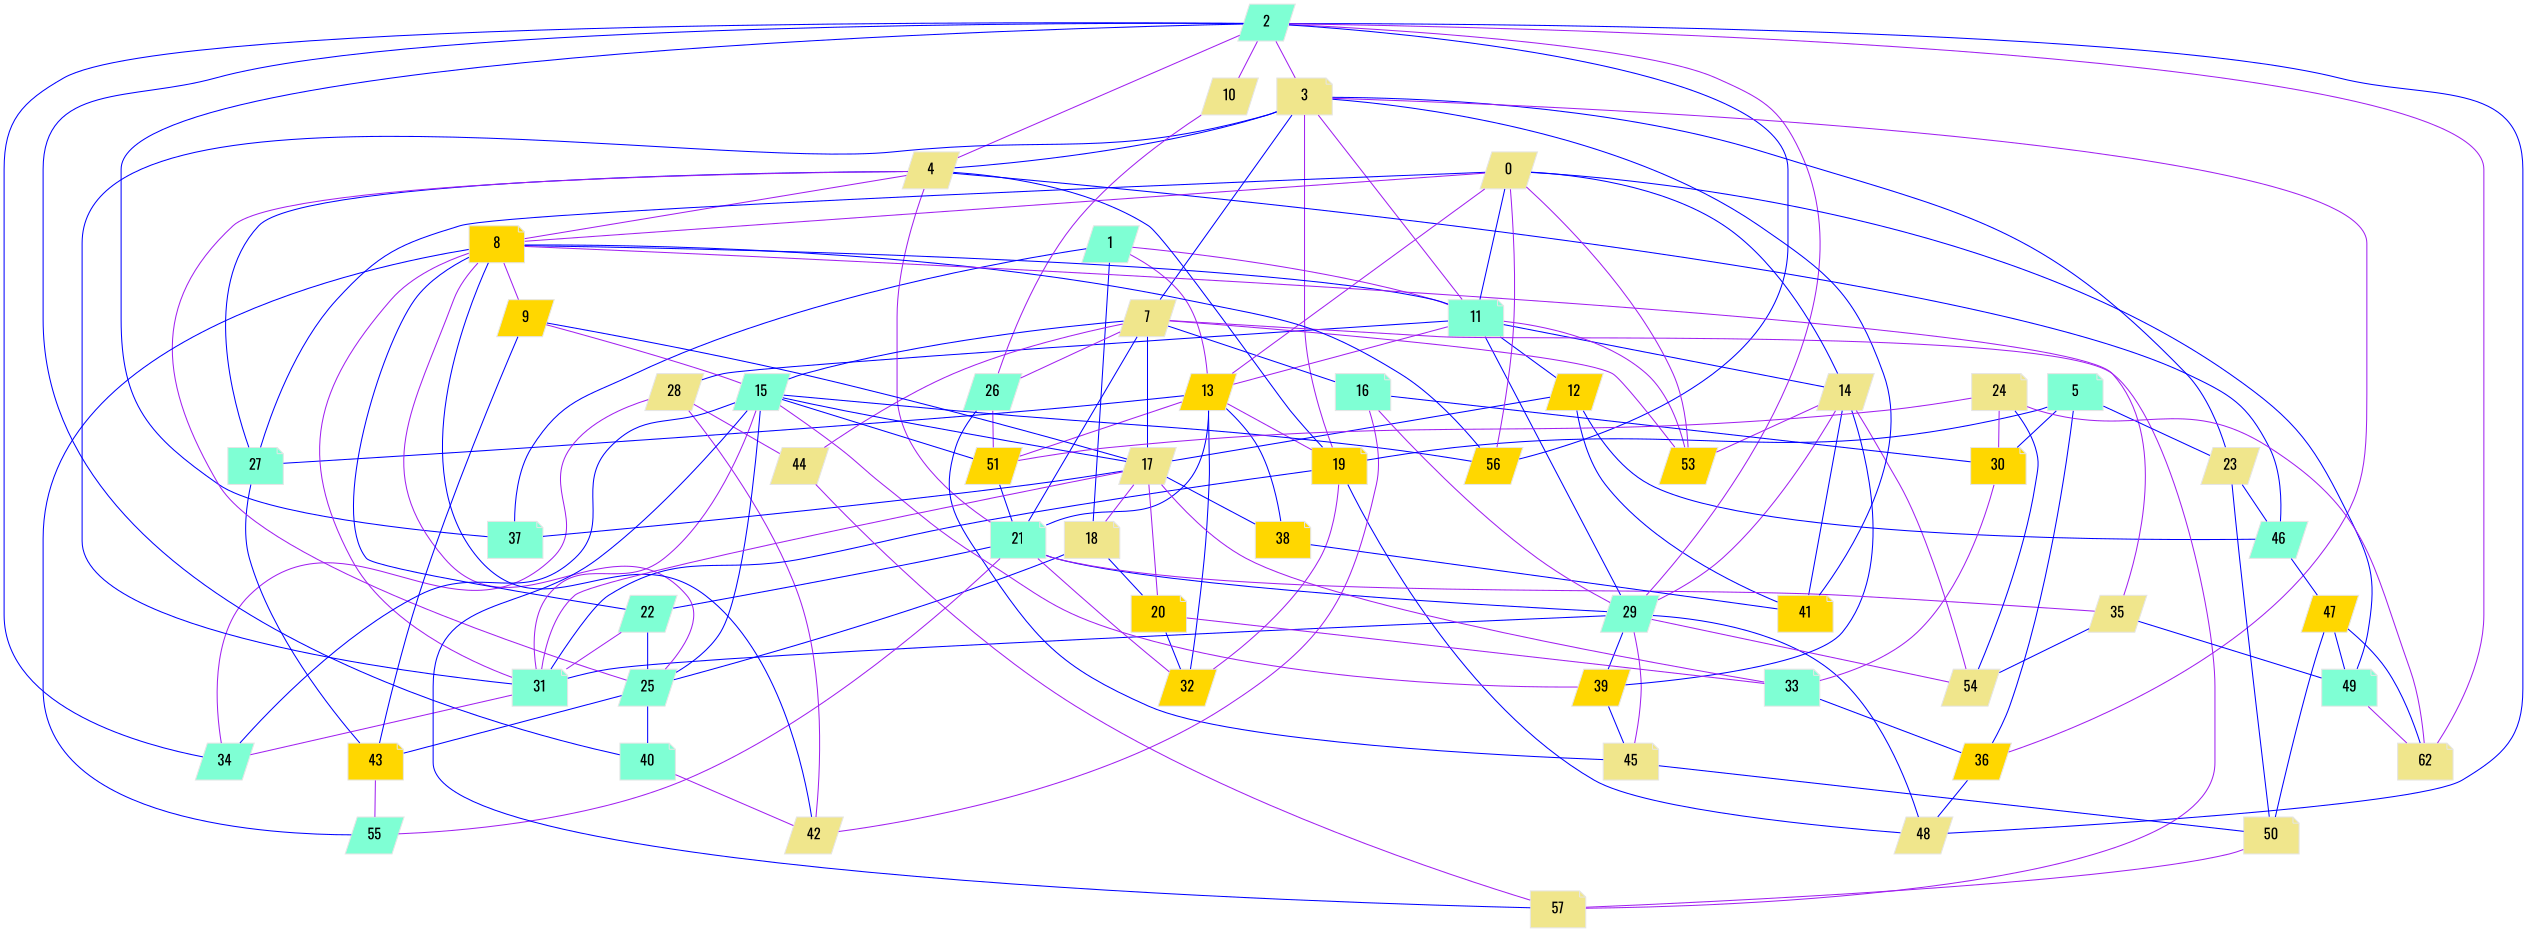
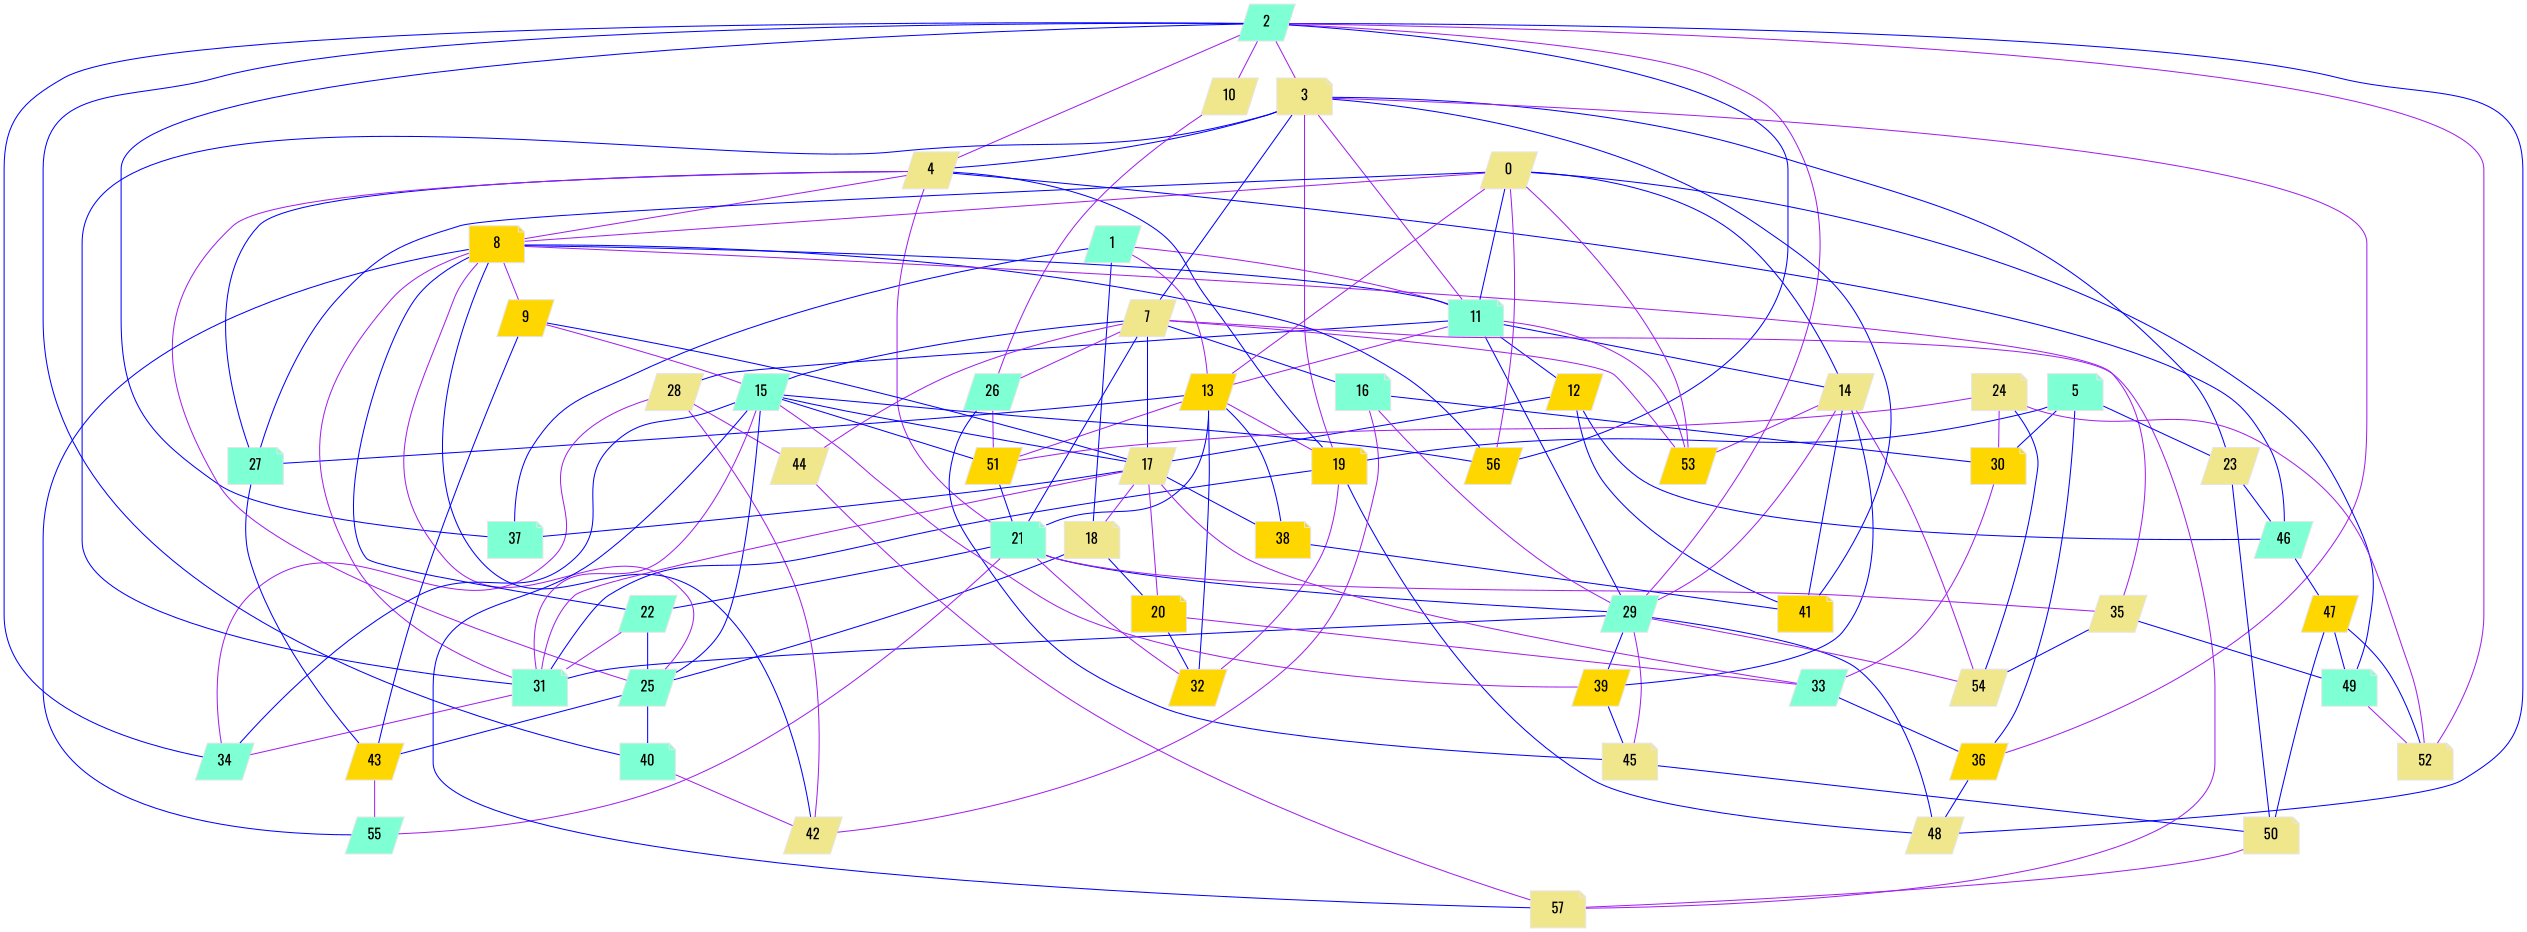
node "33": shape note -> parallelogram
node "43": shape note -> parallelogram
node "62": label "62" -> "52"
